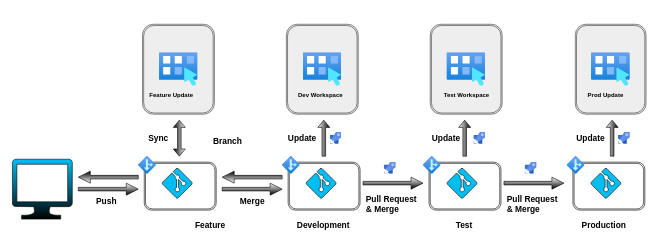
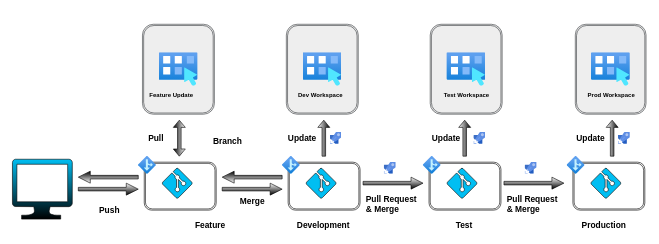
node "Prod Update": label "Prod Update" -> "Prod Workspace"
node "Sync": label "Sync" -> "Pull"
node "Push": moved (105, 201) -> (108, 210)
